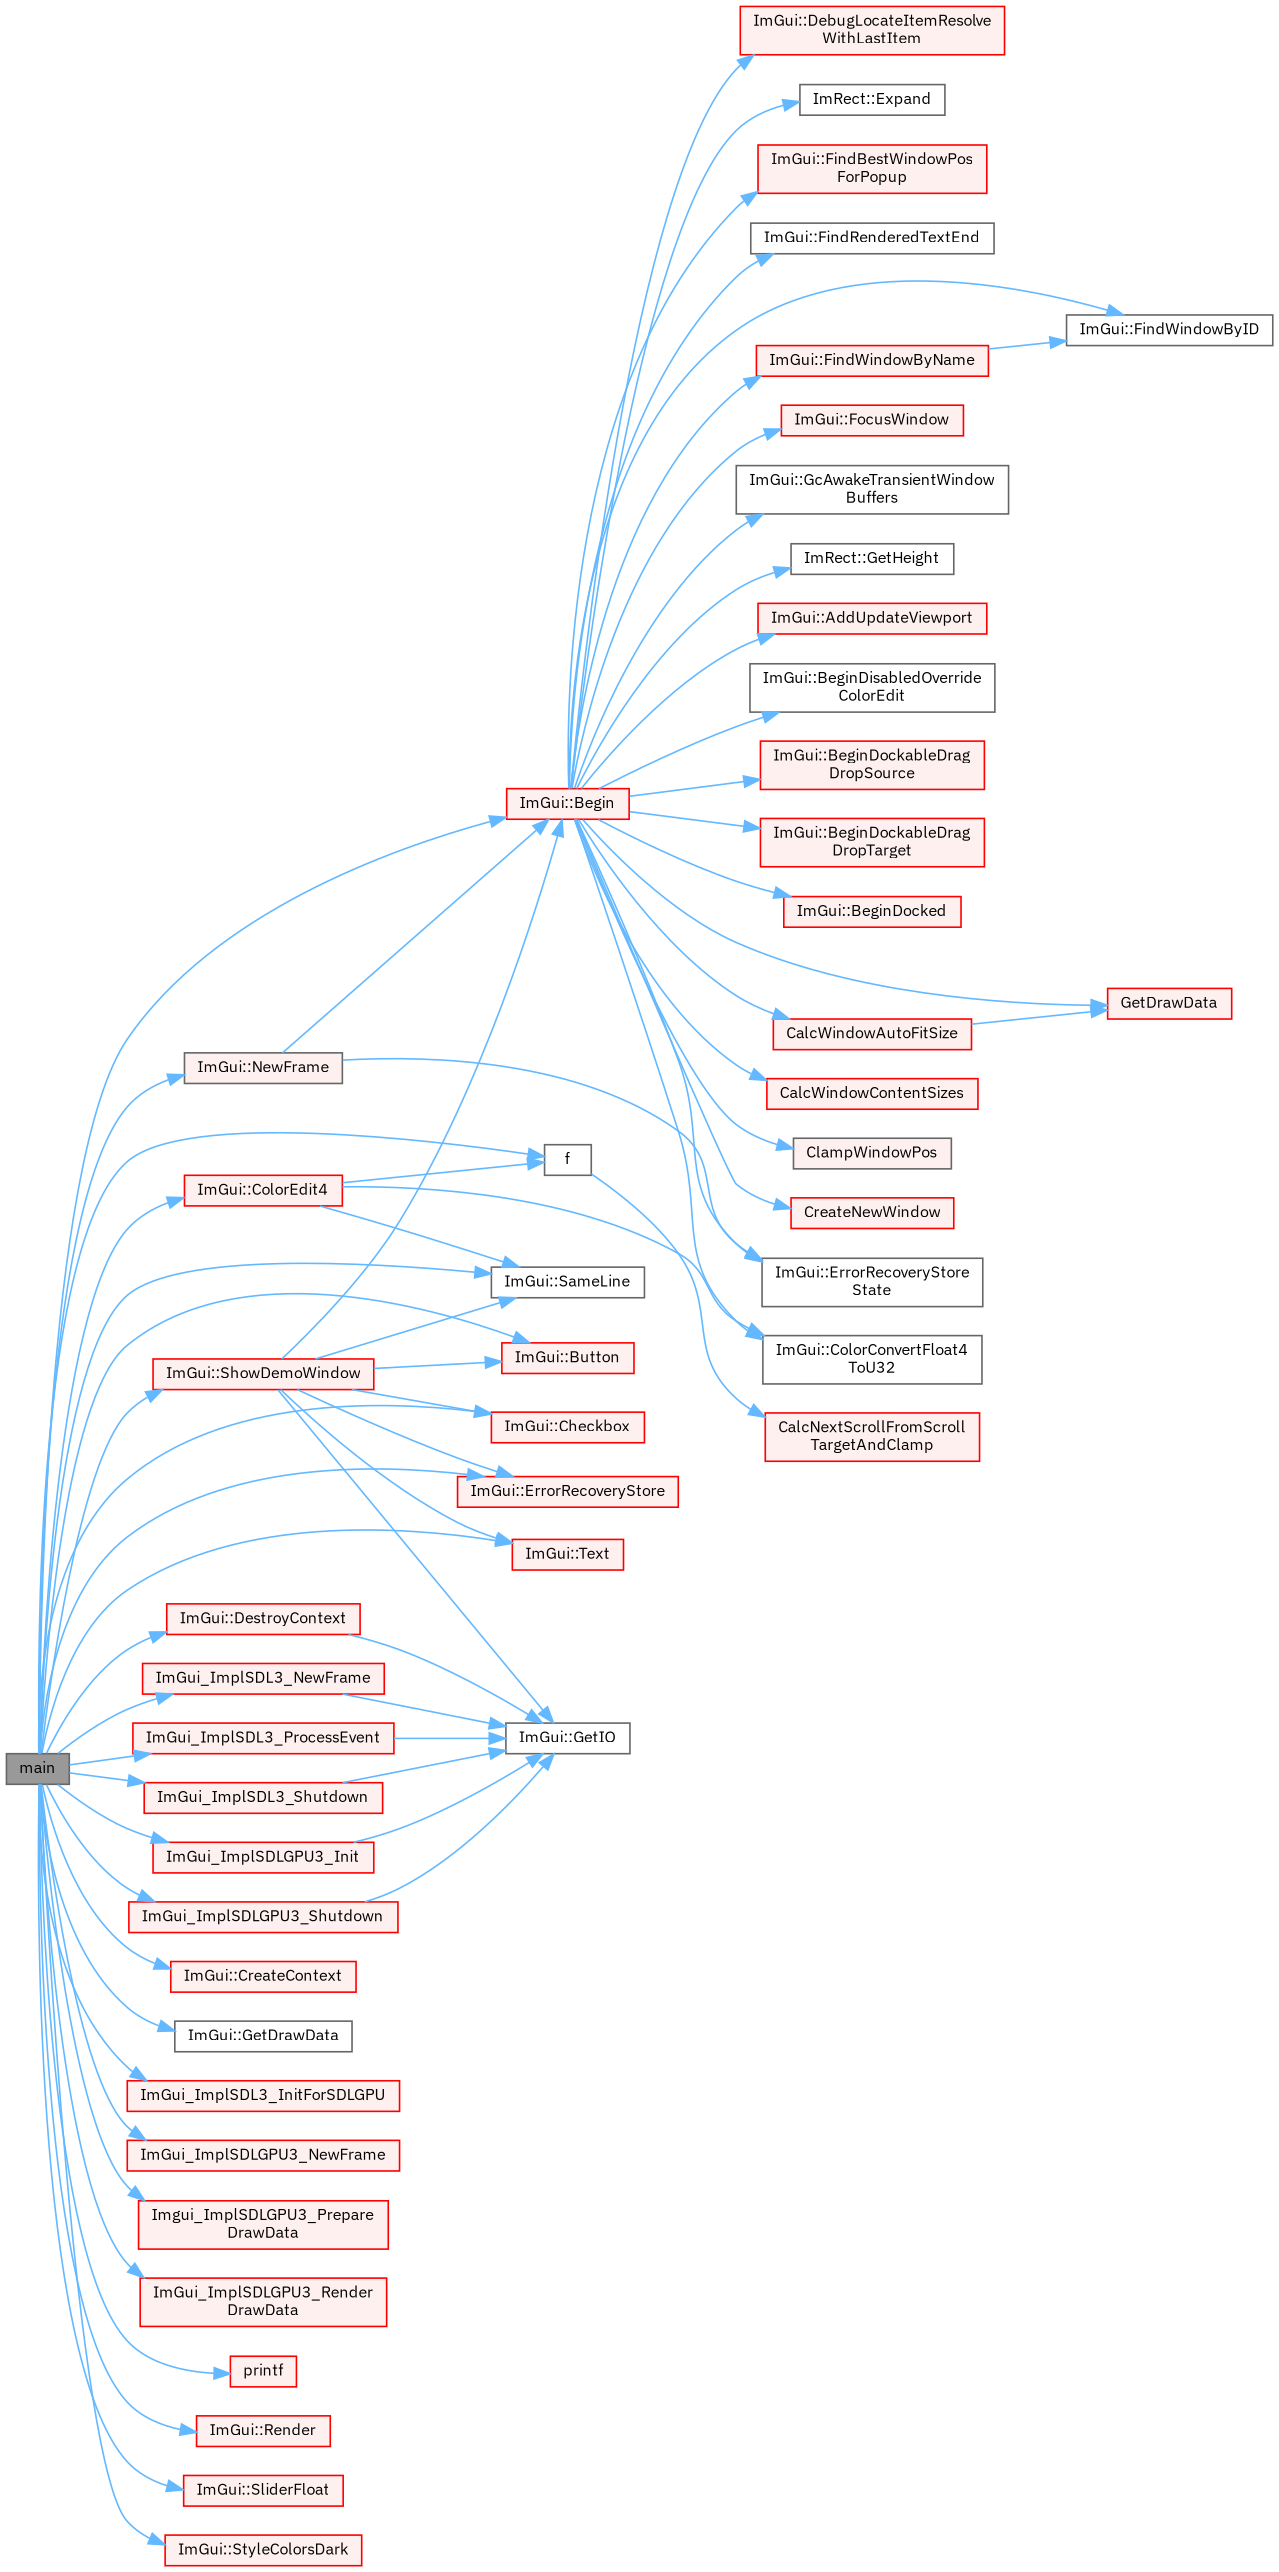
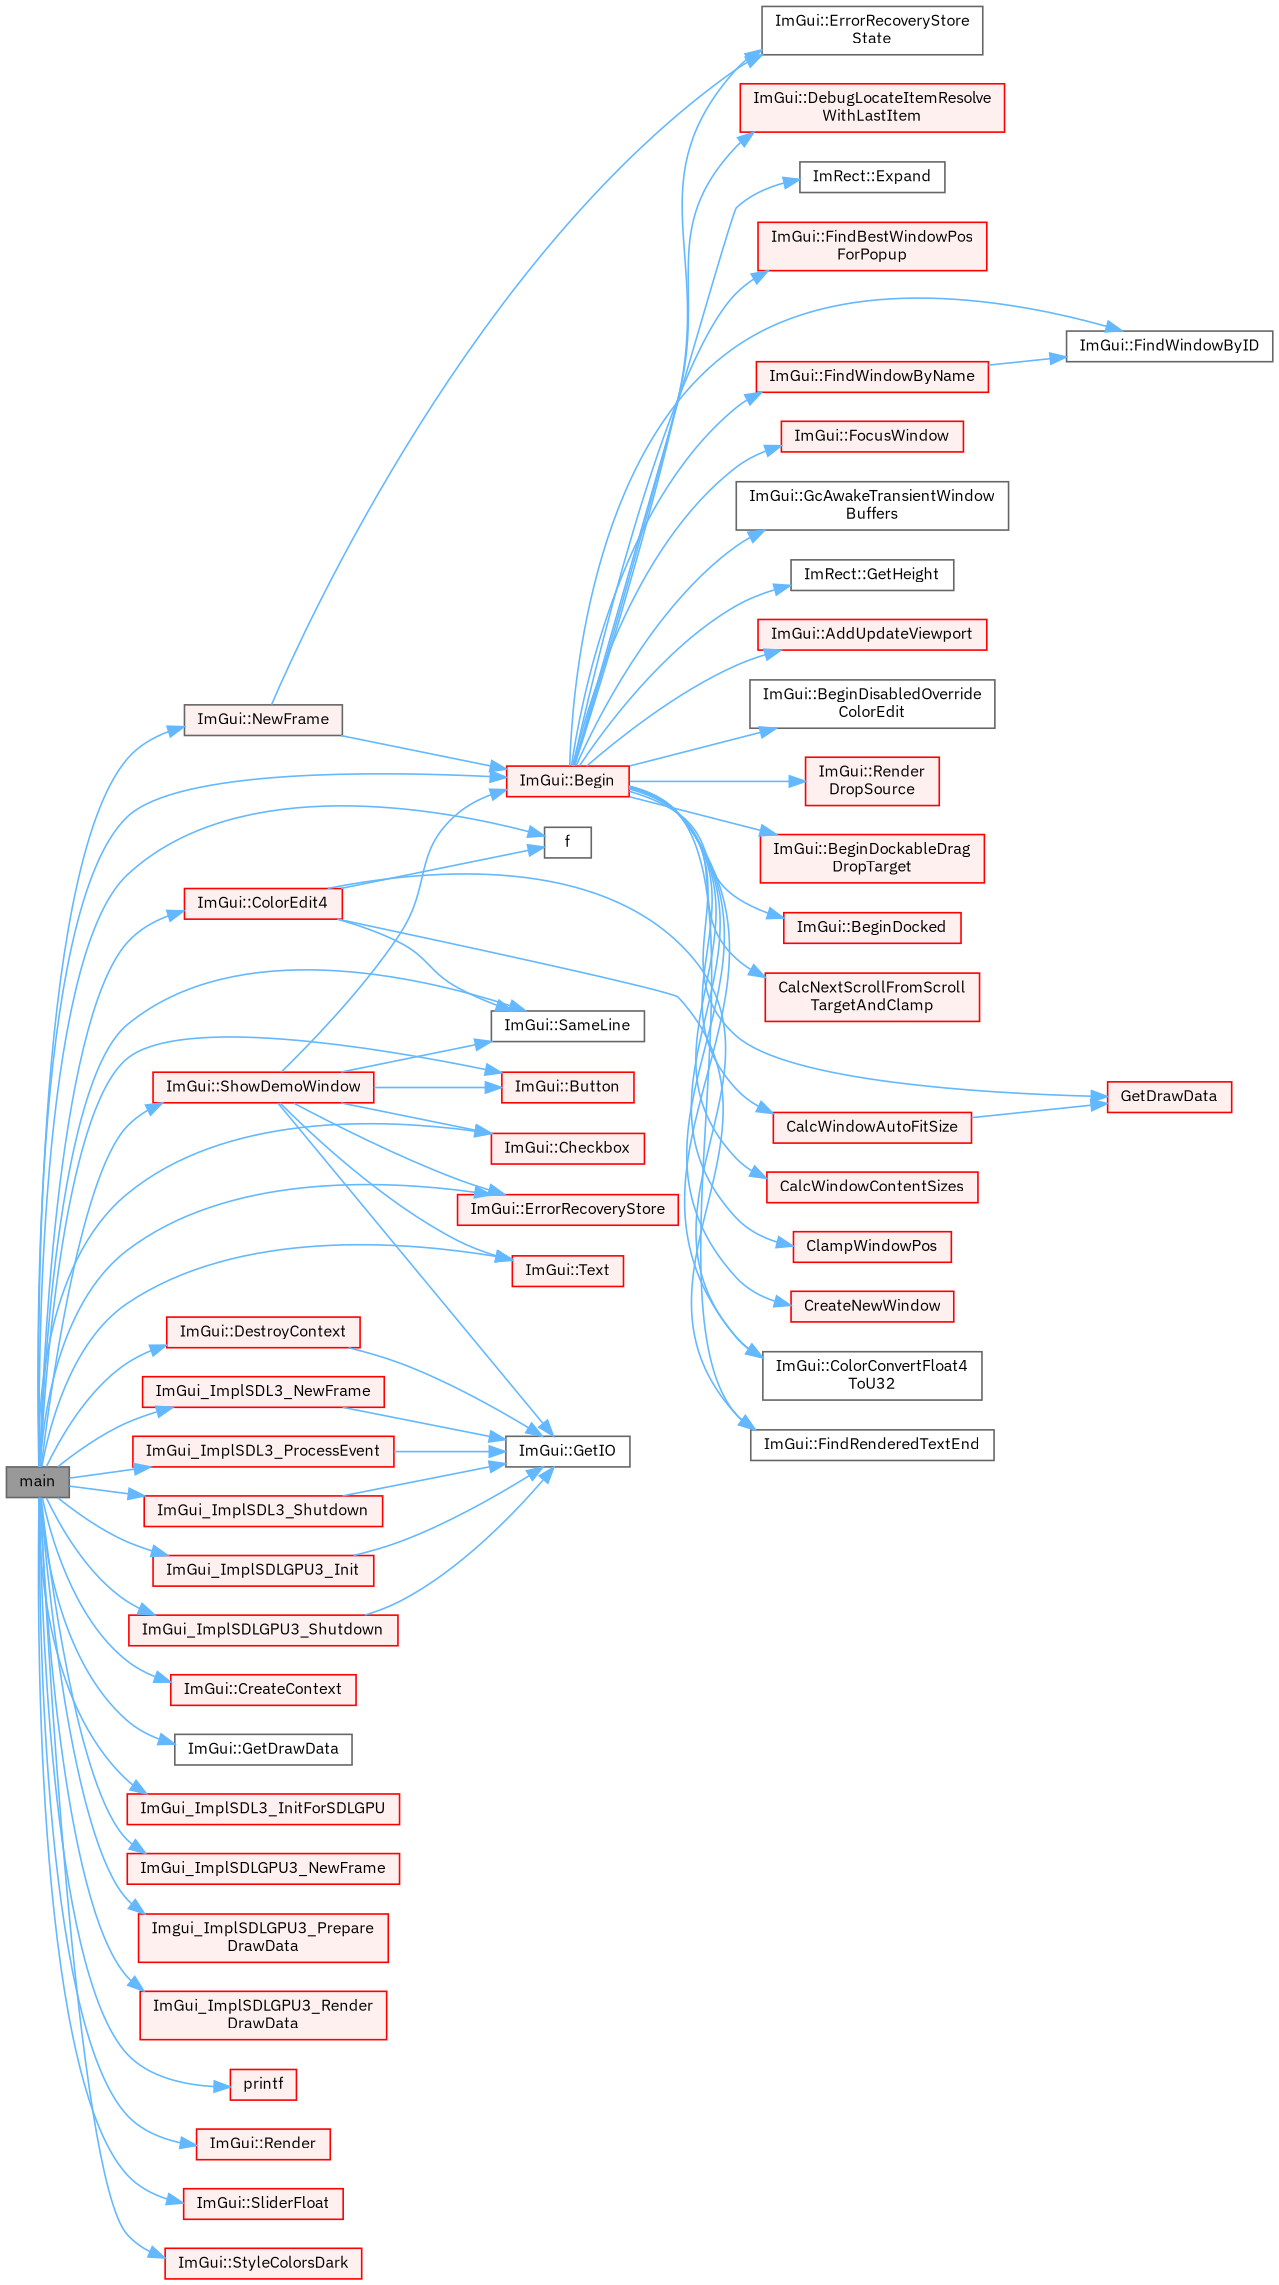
node "ImGui::BeginDockableDrag DropSource": label "ImGui::BeginDockableDrag DropSource" -> "ImGui::Render DropSource"
edge "ImGui::ColorEdit4" -> "ImGui::FindRenderedTextEnd": added
node "ClampWindowPos": color grey40 -> red
edge "f" -> "CalcNextScrollFromScroll TargetAndClamp": now "ImGui::Begin" -> "CalcNextScrollFromScroll TargetAndClamp"
